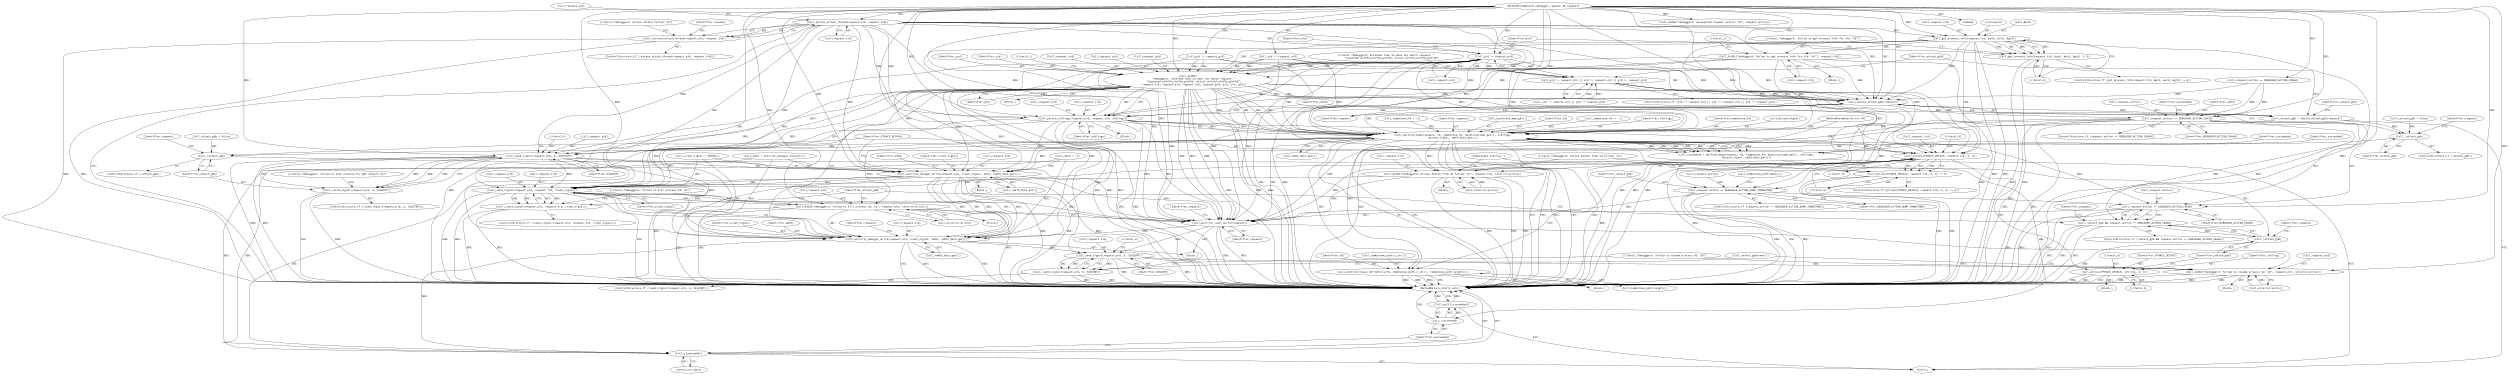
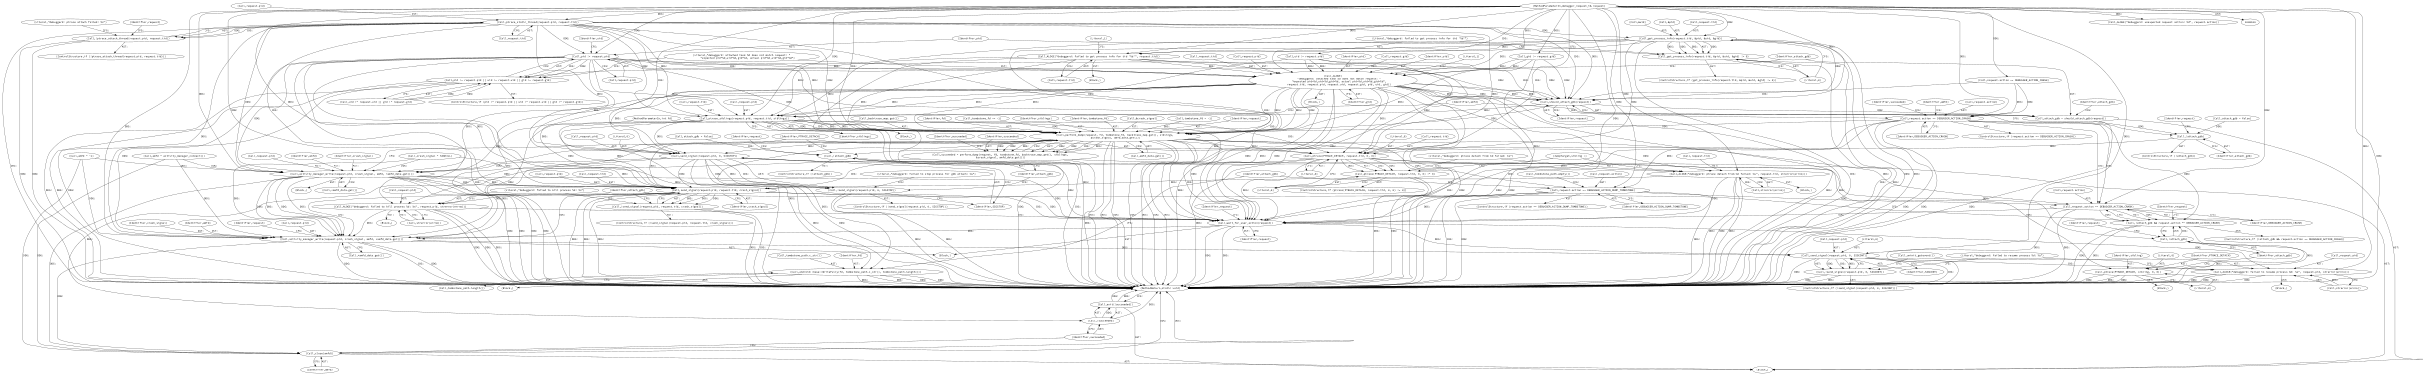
node "(Call,ptrace_attach_thread(request.pid, request.tid))": label "(Call,ptrace_attach_thread(request.pid, request.tid))" -> "(Call,ptrace_static_thread(request.pid, request.tid))"
edge "(Call,!send_signal(request.pid, 0, SIGSTOP))" -> "(Call,send_signal(request.pid, 0, SIGSTOP))": now "(Call,!send_signal(request.pid, 0, SIGSTOP))" -> "(Identifier,SIGSTOP)"
